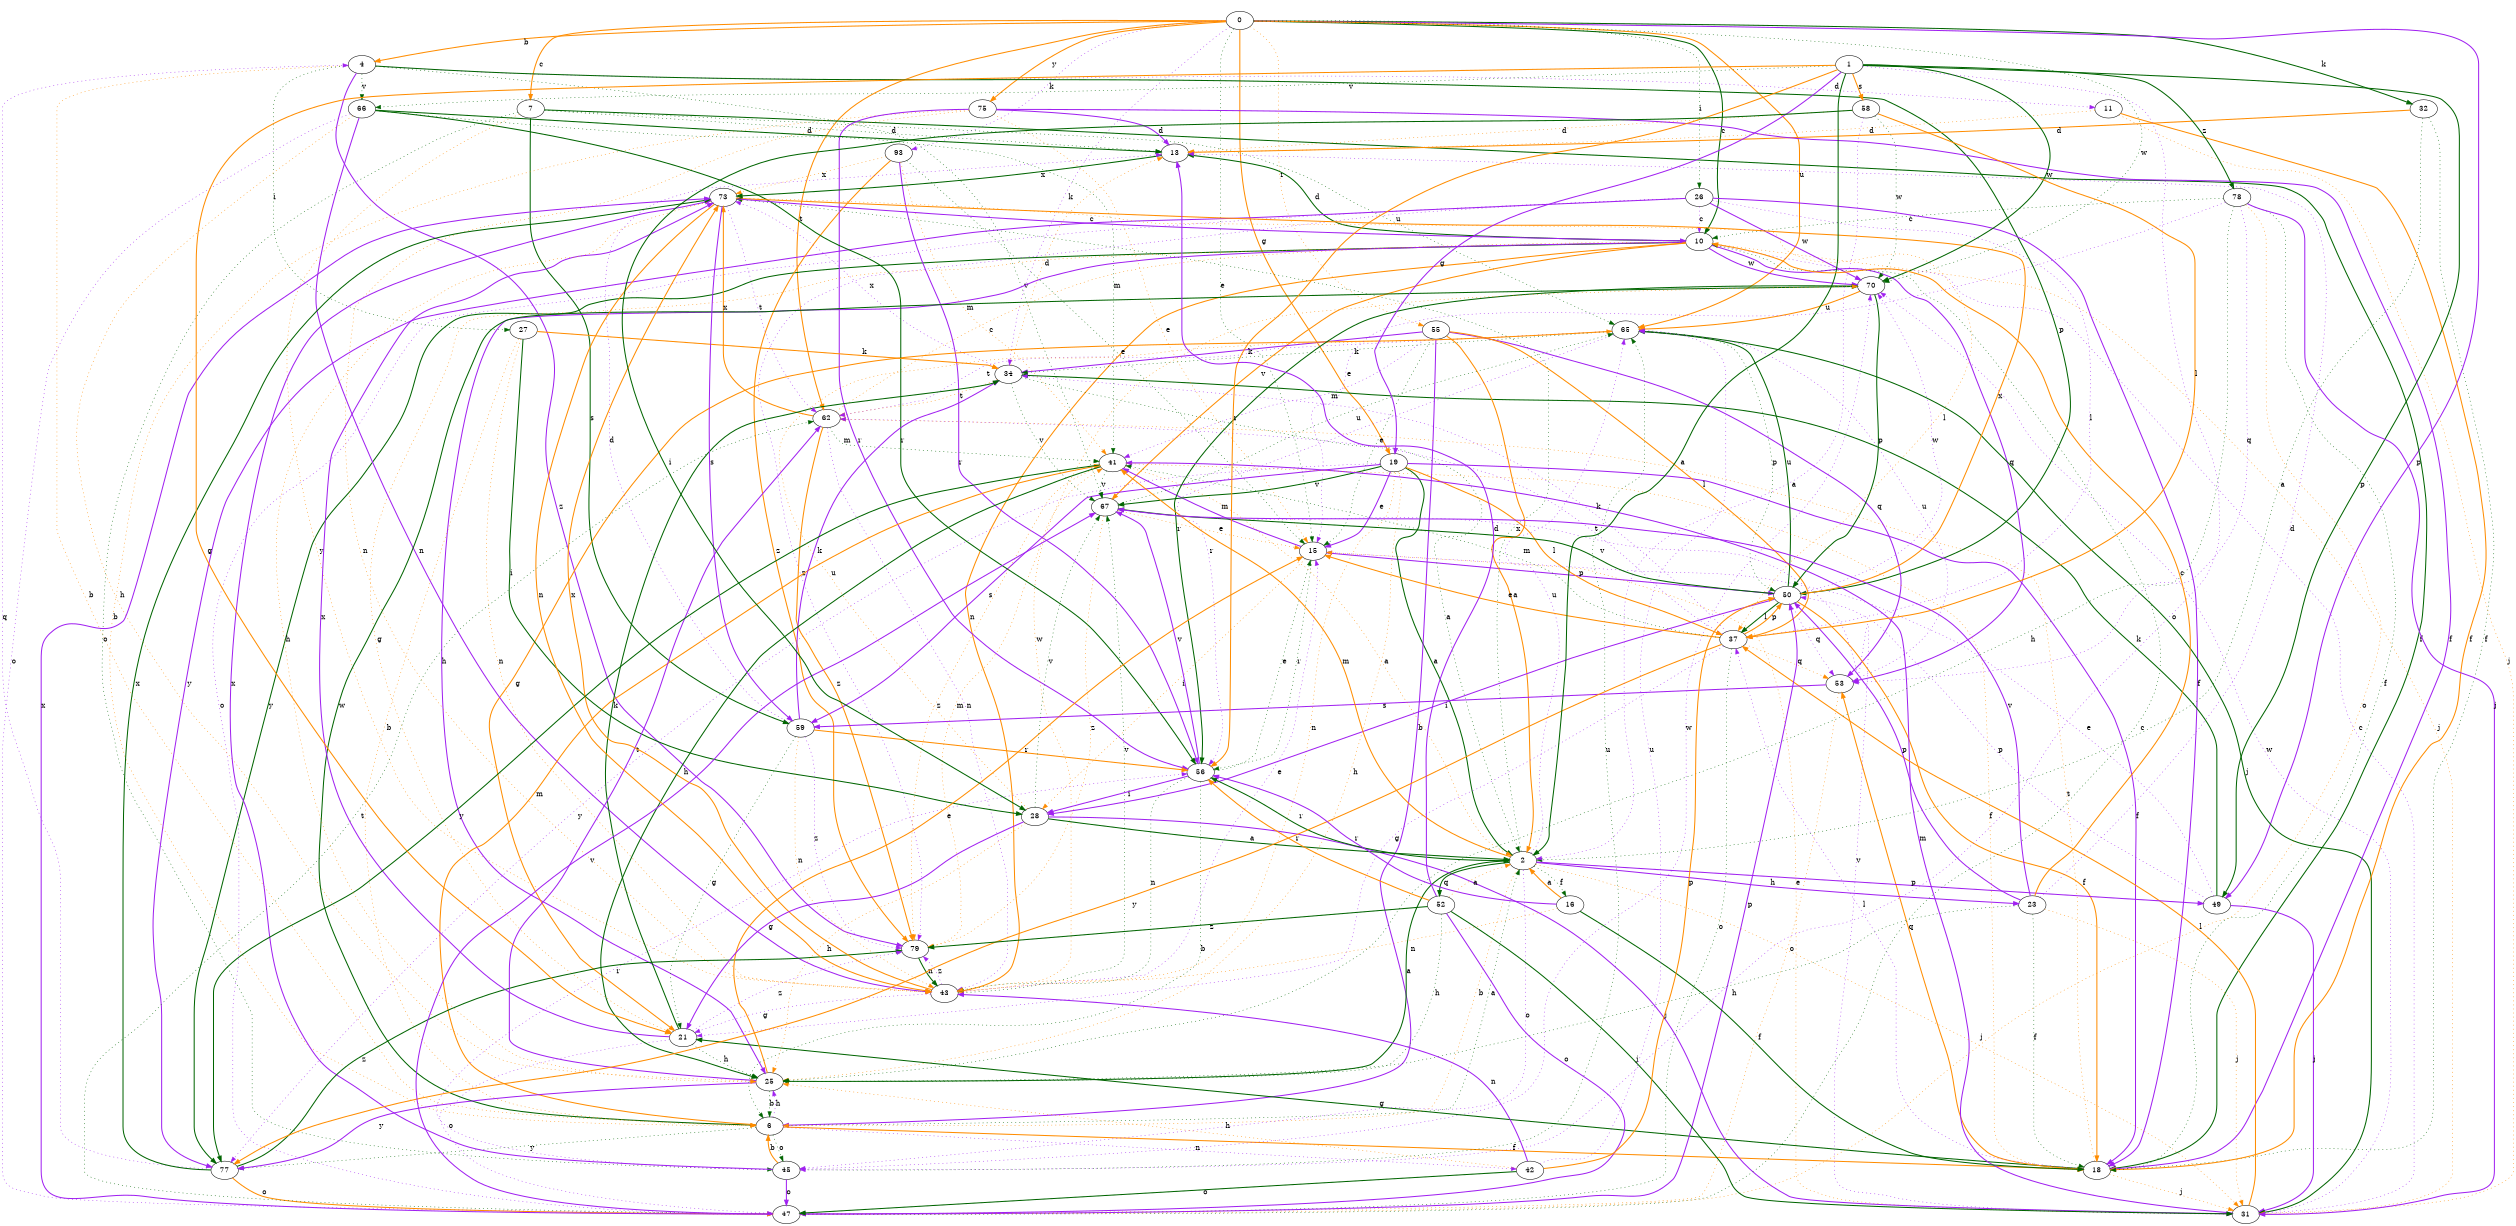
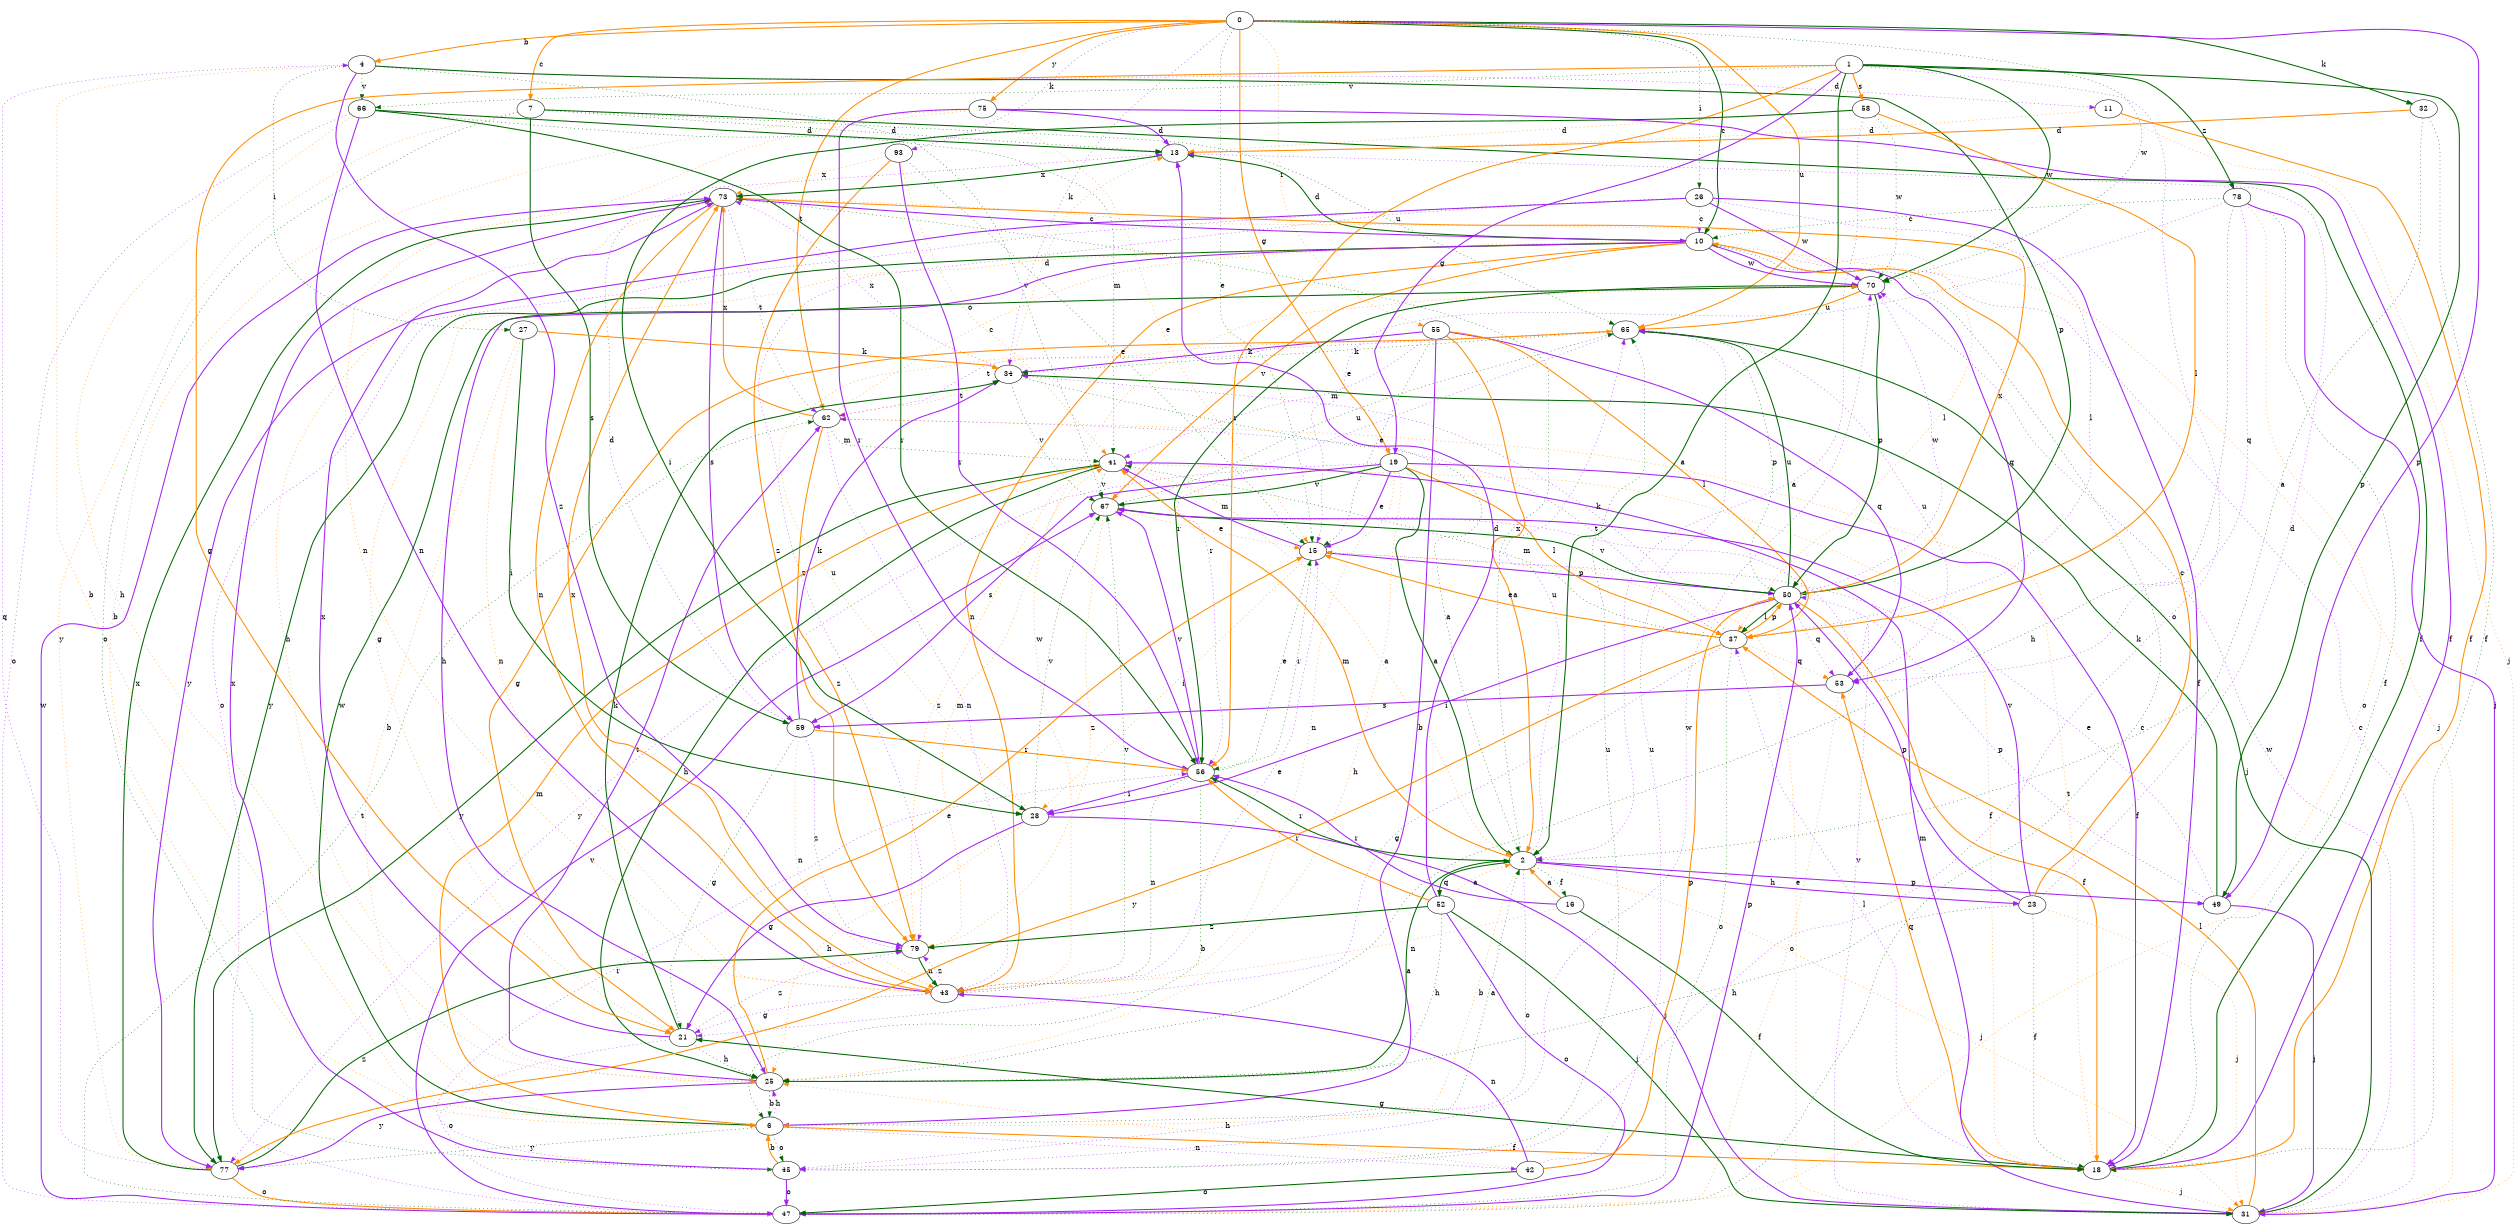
edge "93" -> "41": label "m" -> "o"
edge "7" -> "43": now "7" -> "77"
edge "47" -> "73": label "x" -> "w"
edge "28" -> "2": removed, label "a"
